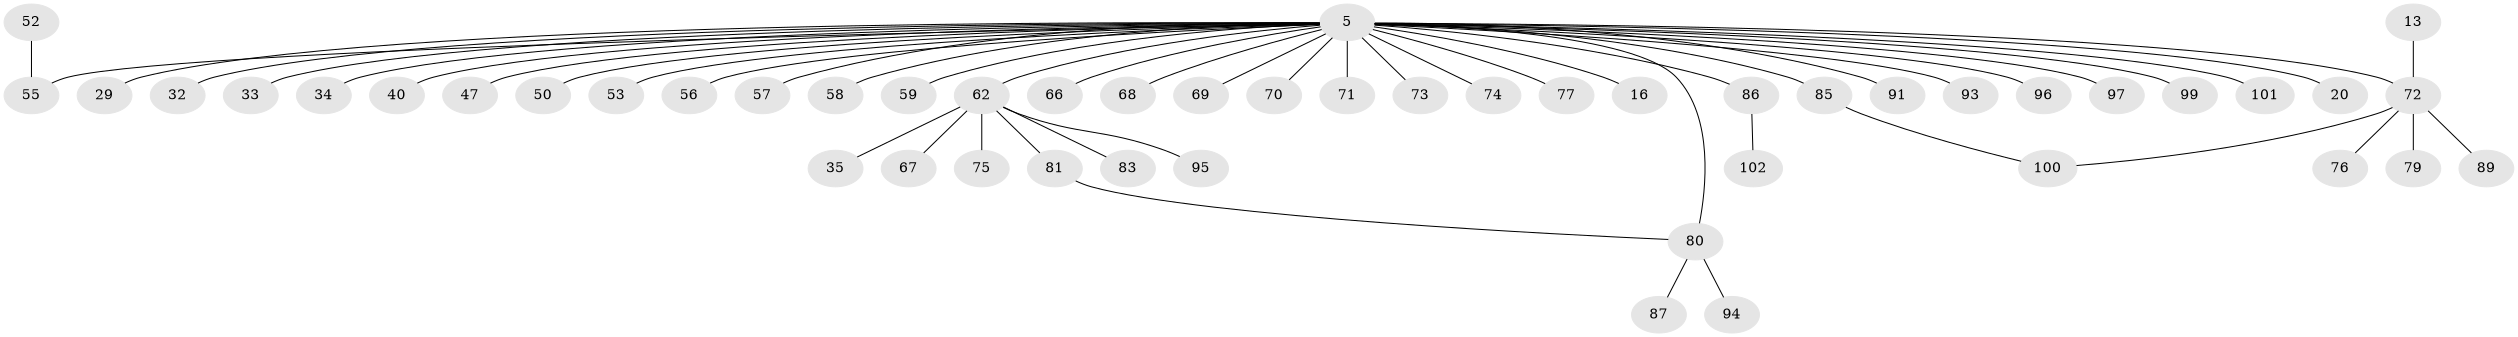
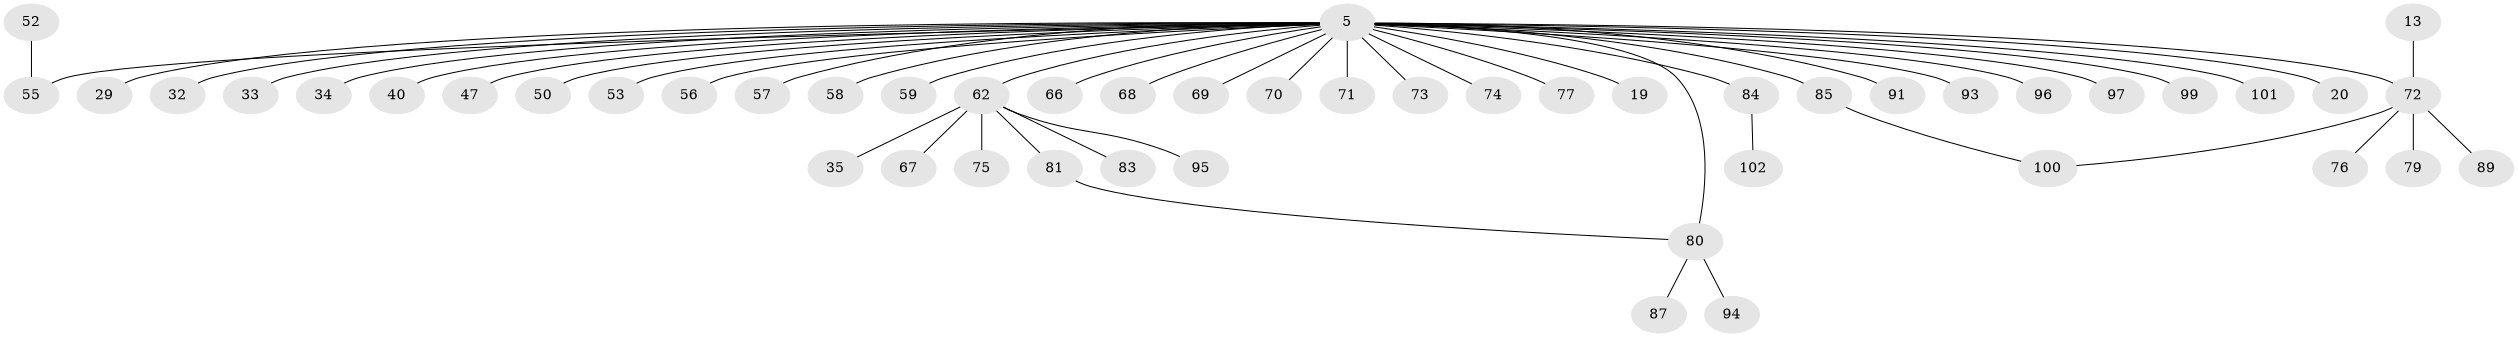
node "16": label "16" -> "19"
node "86": label "86" -> "84"
